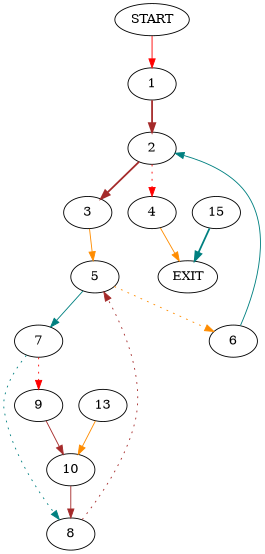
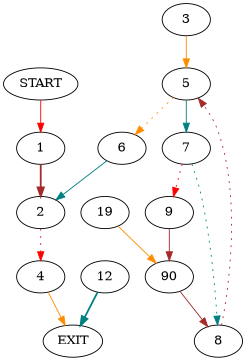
edge "2" -> "3": removed
node "15": label "15" -> "12"
node "13": label "13" -> "19"
node "10": label "10" -> "90"
